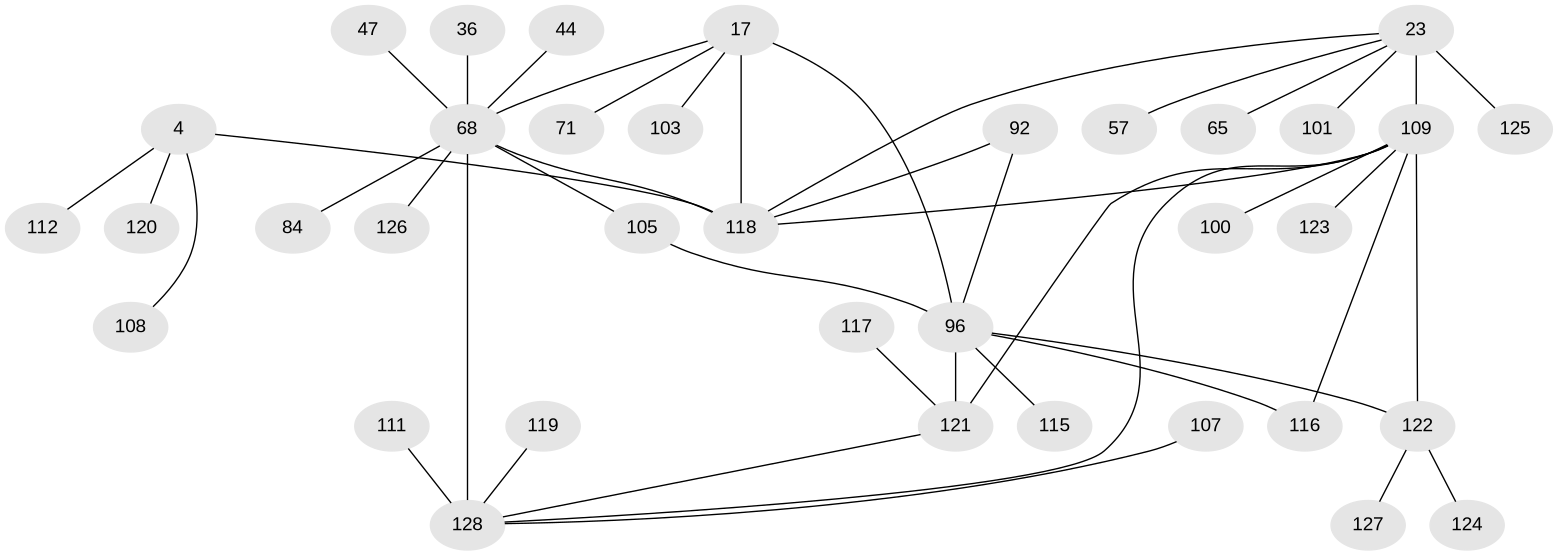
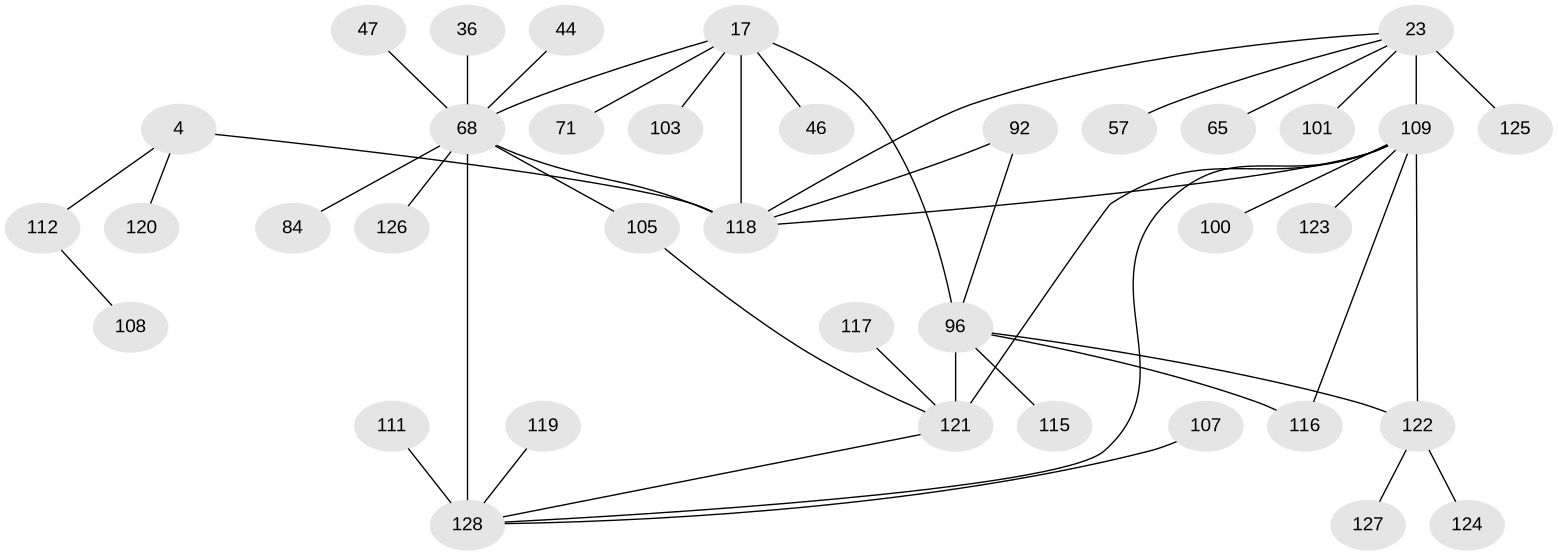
node "46": added
edge "4" -- "108": now "112" -- "108"
edge "105" -- "96": now "105" -- "121"
